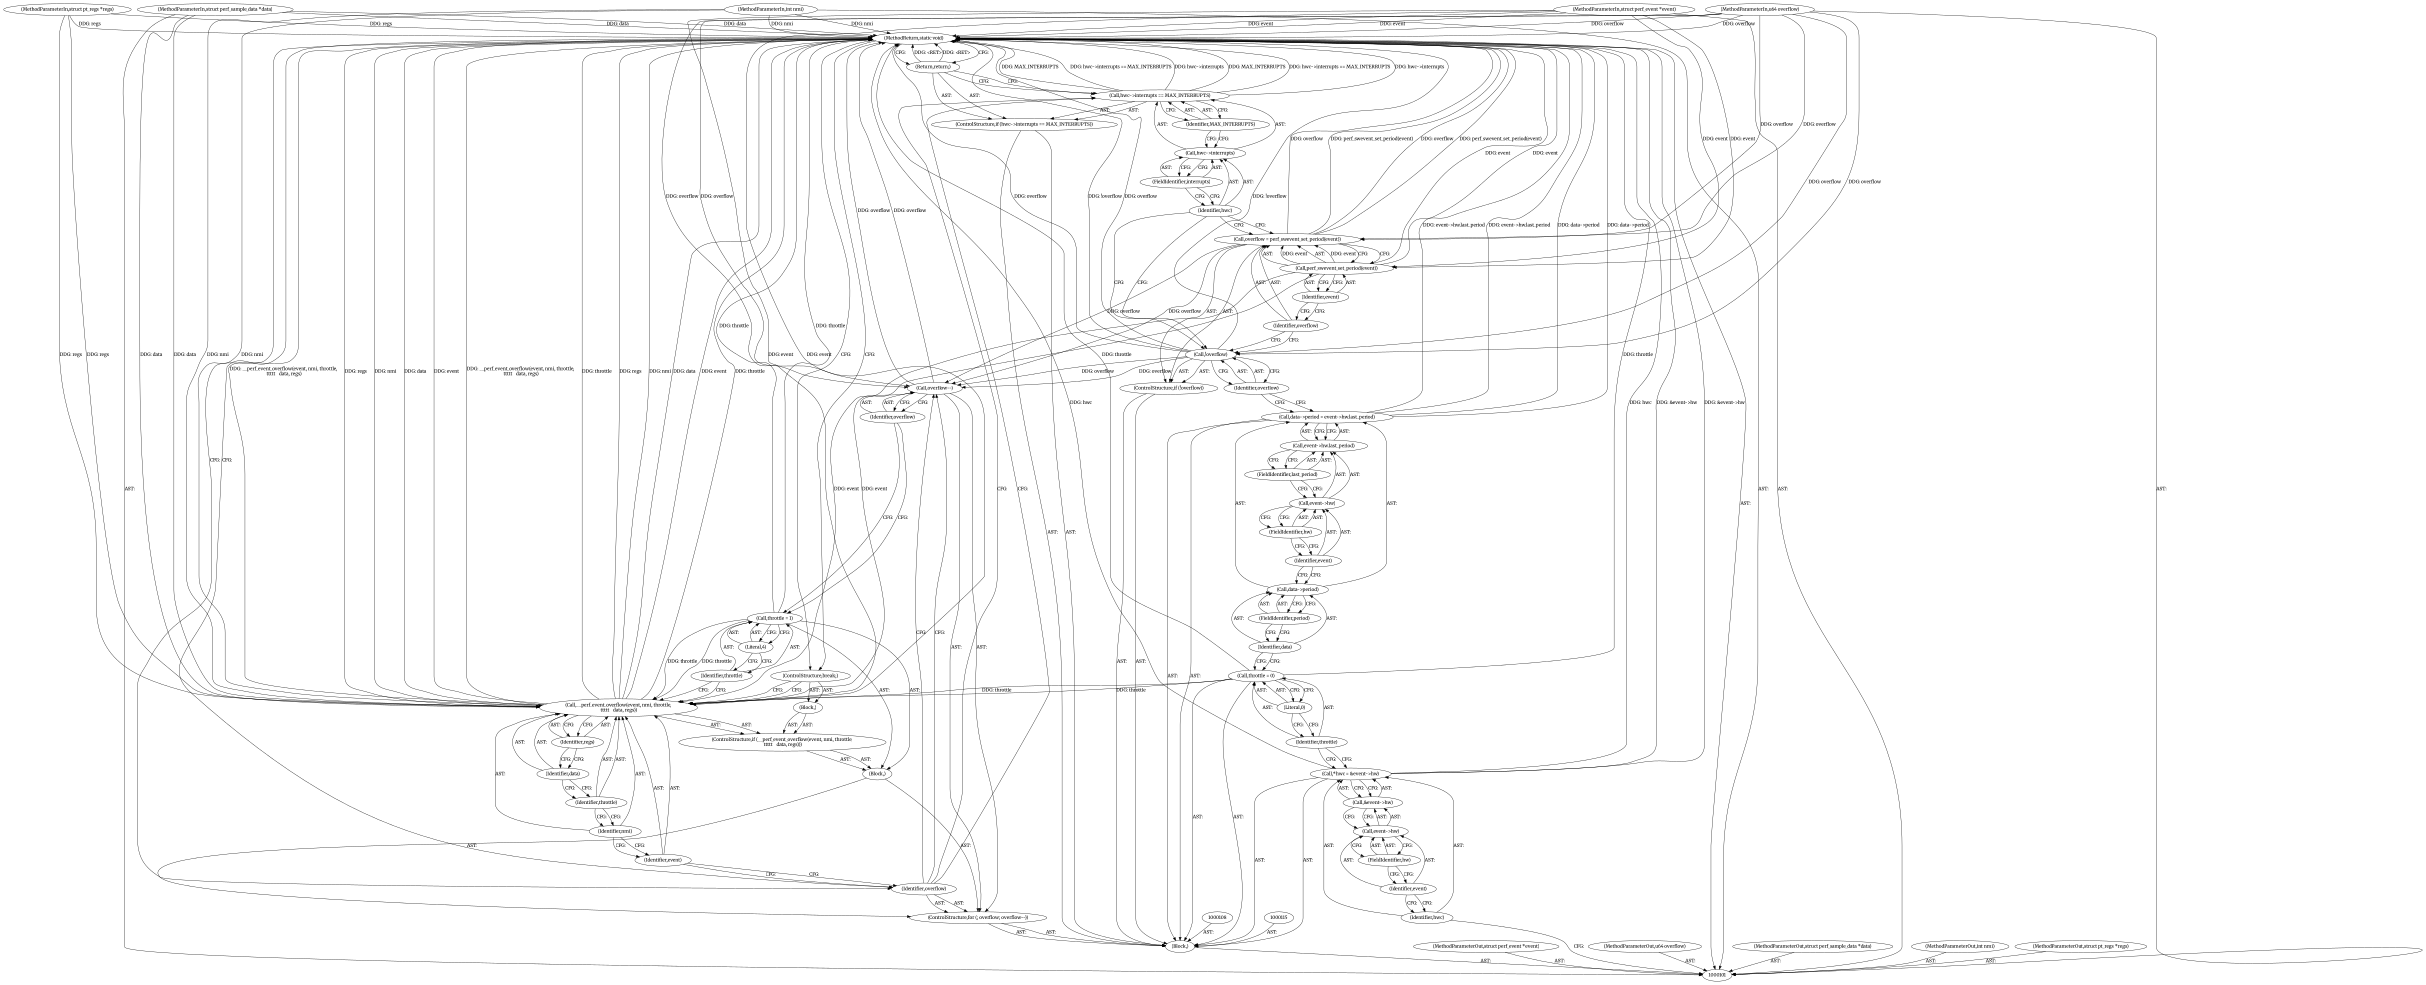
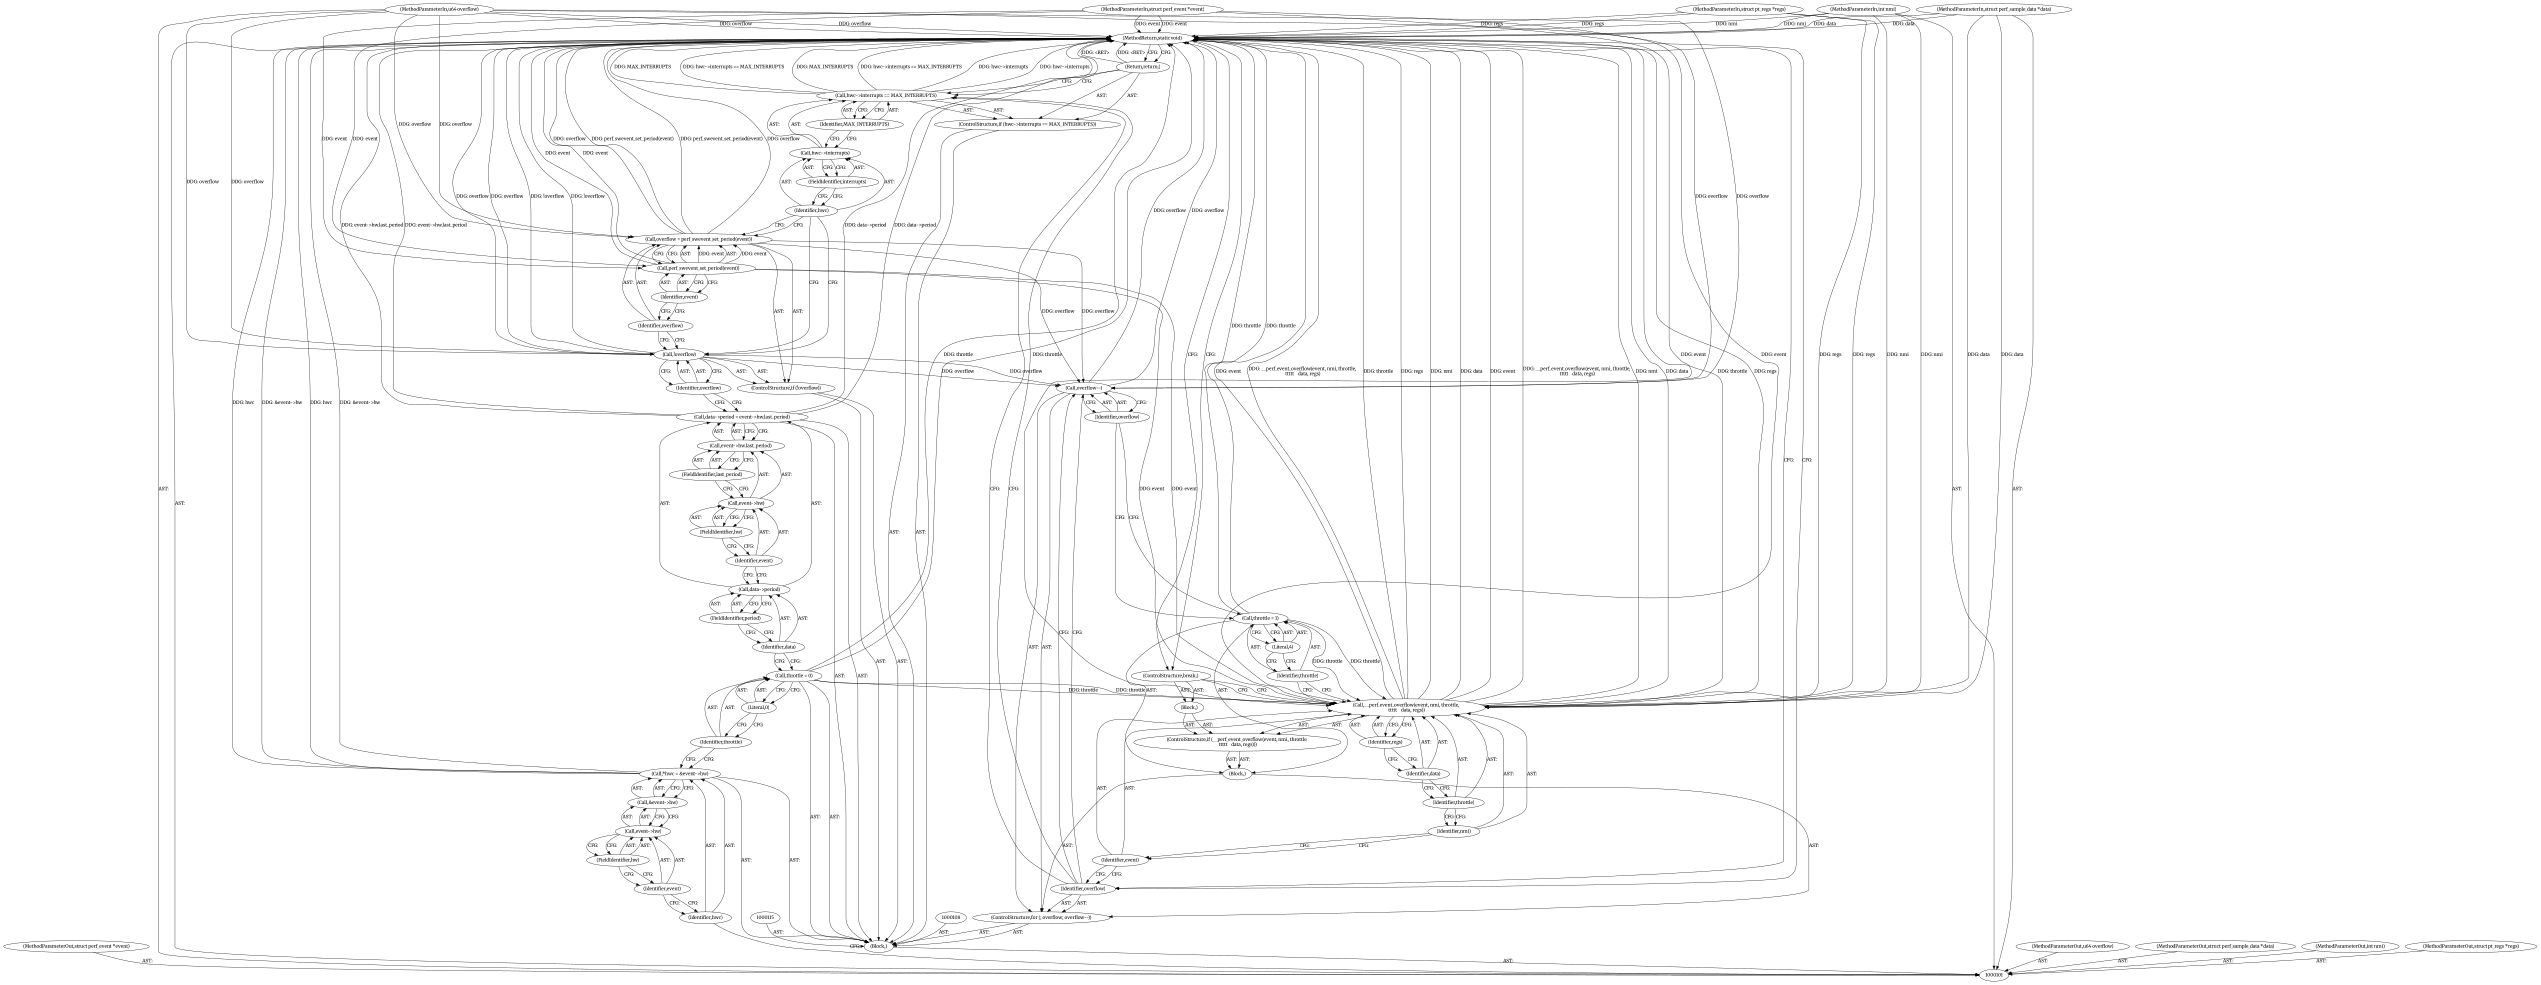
edge "(MethodParameterIn,struct perf_event *event)" -> "1000101": removed, label "AST:"
